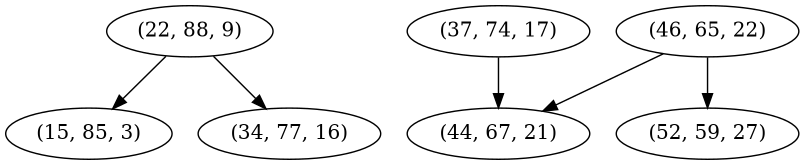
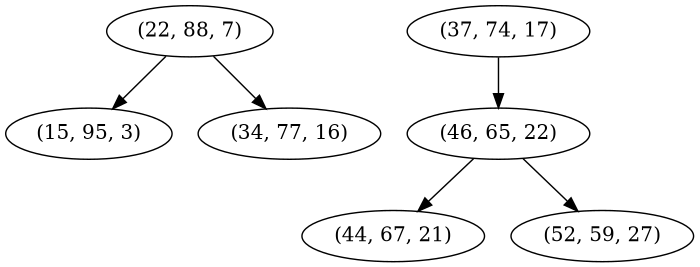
node "(22, 88, 9)": label "(22, 88, 9)" -> "(22, 88, 7)"
edge "(37, 74, 17)" -> "(44, 67, 21)": now "(37, 74, 17)" -> "(46, 65, 22)"
node "(15, 85, 3)": label "(15, 85, 3)" -> "(15, 95, 3)"
